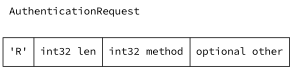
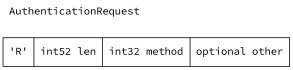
node "'R'": text "int32 len" -> "int52 len"
